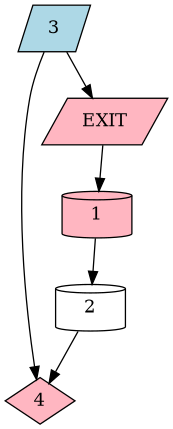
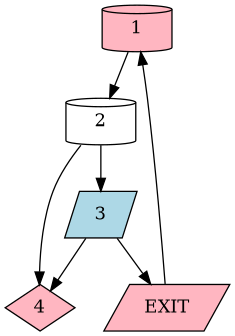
edge "2" -> "3": added
